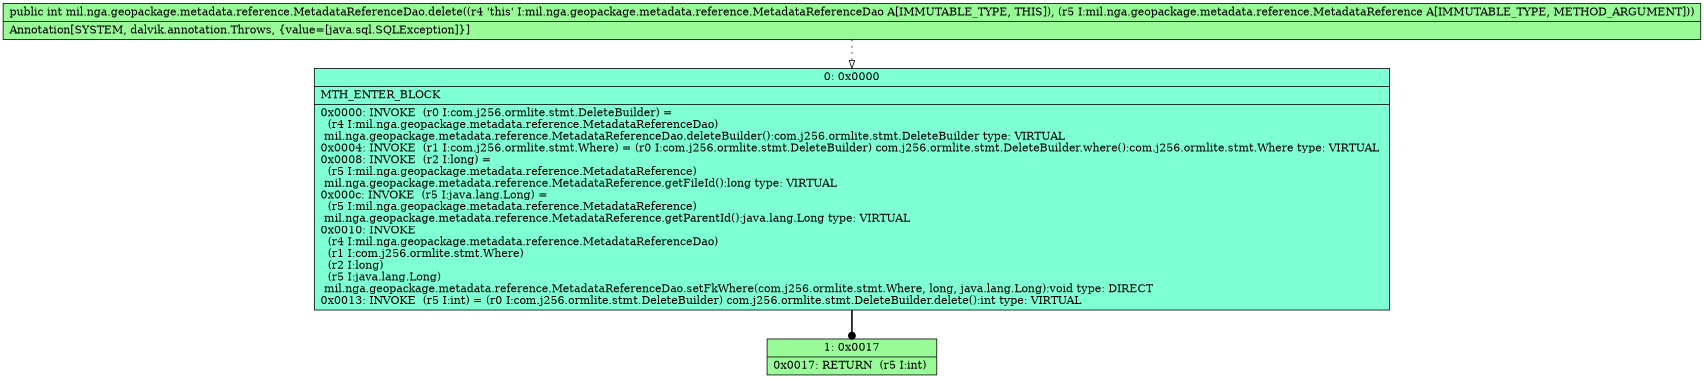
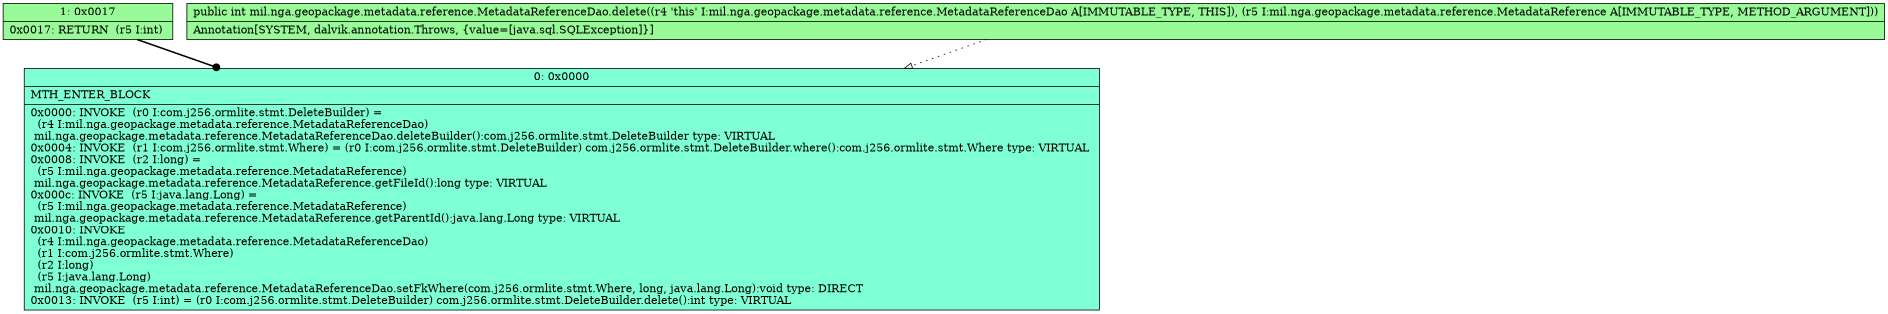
edge "0: 0x0000" -> "1: 0x0017": reversed
